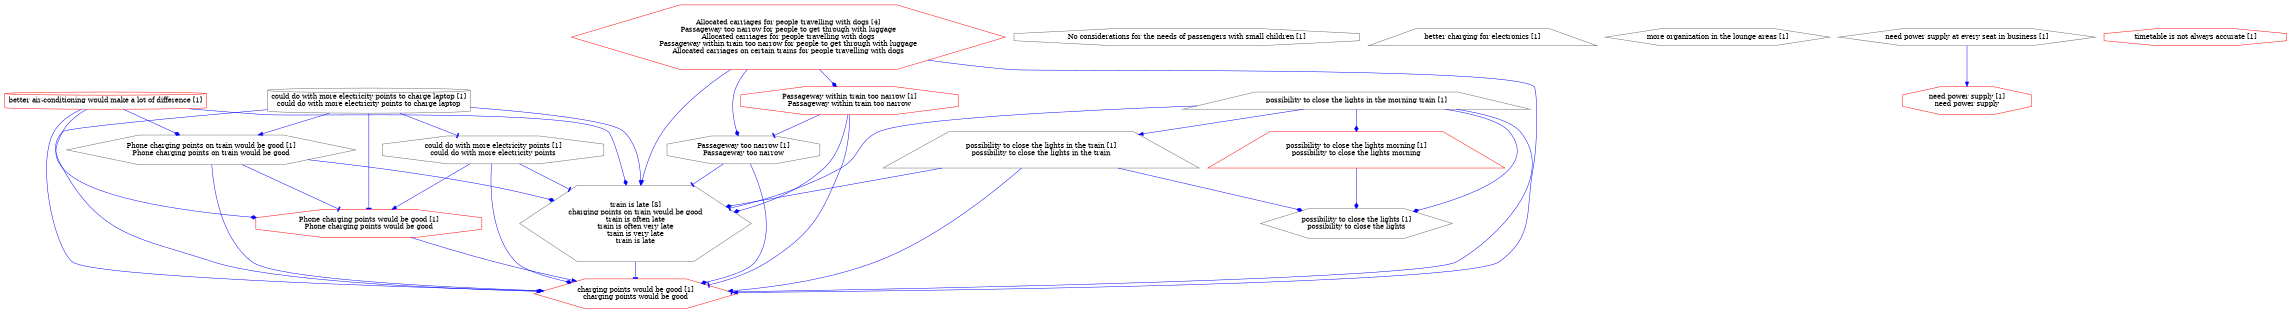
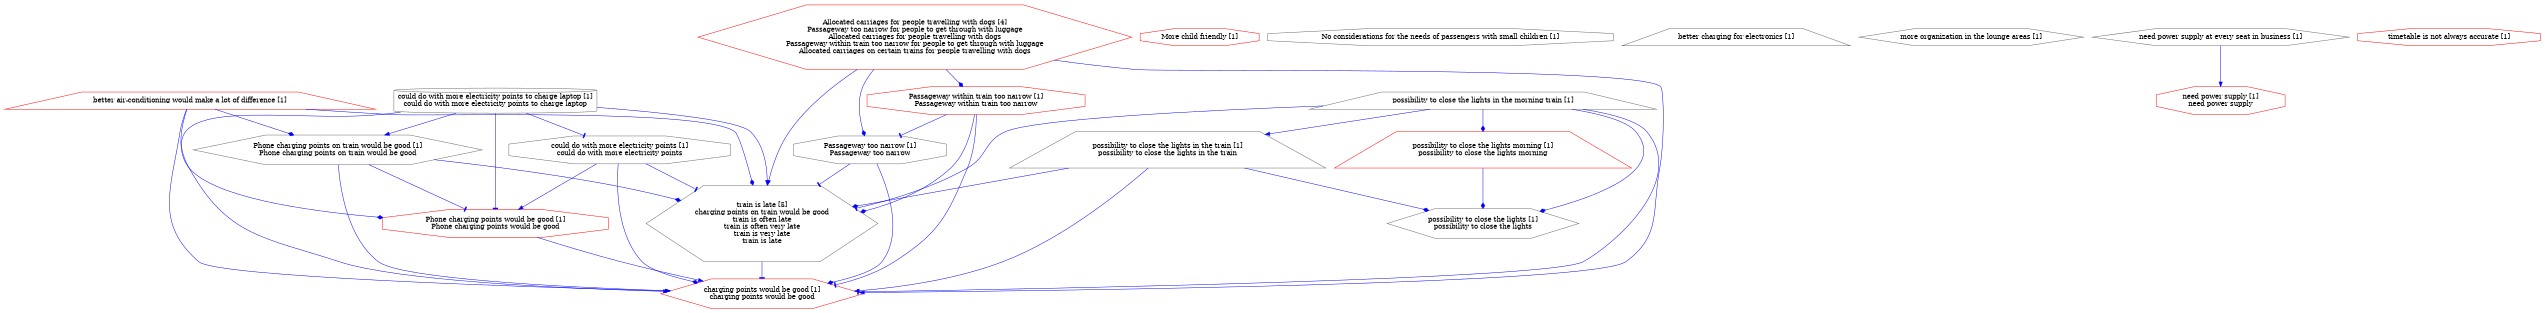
node "More child friendly [1]": added
node "better air-conditioning would make a lot of difference [1]": shape cylinder -> trapezium
